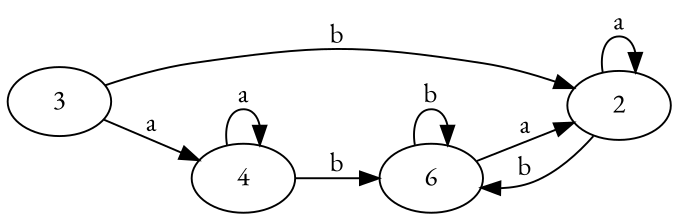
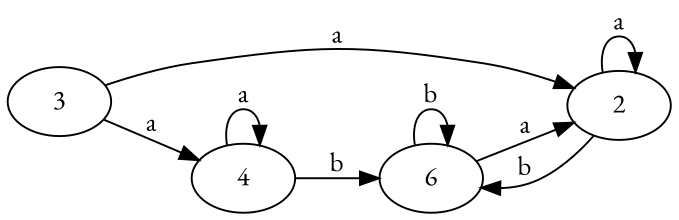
edge "3" -> "2": label "b" -> "a"
